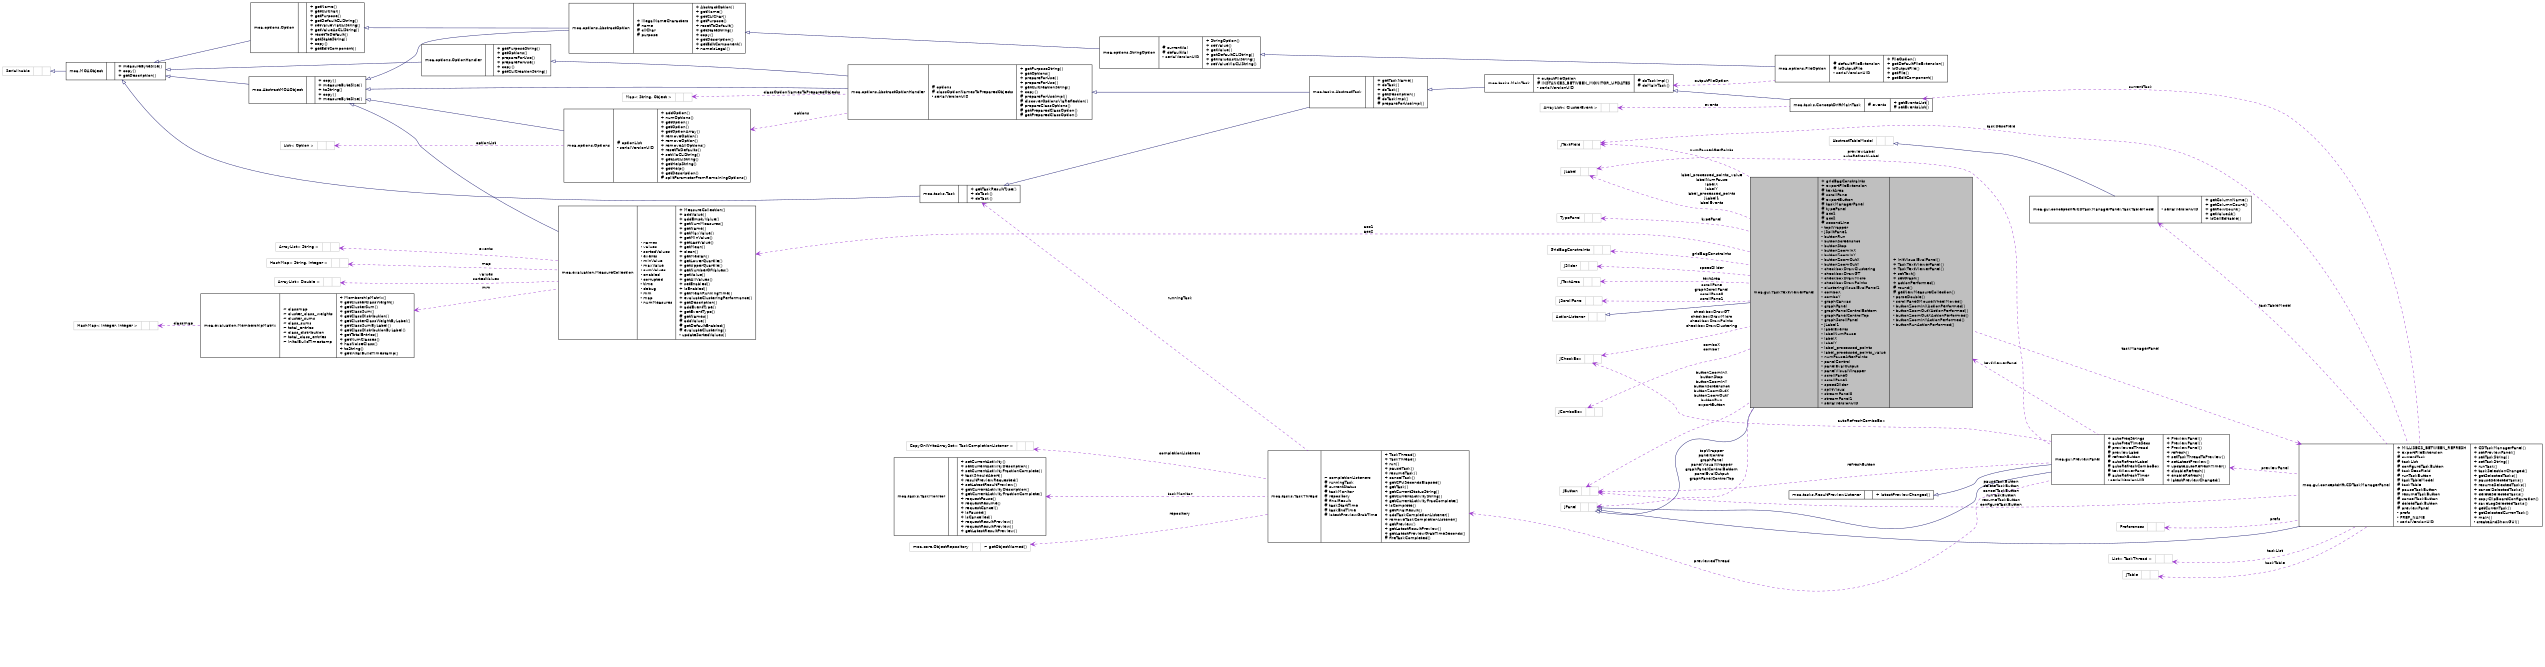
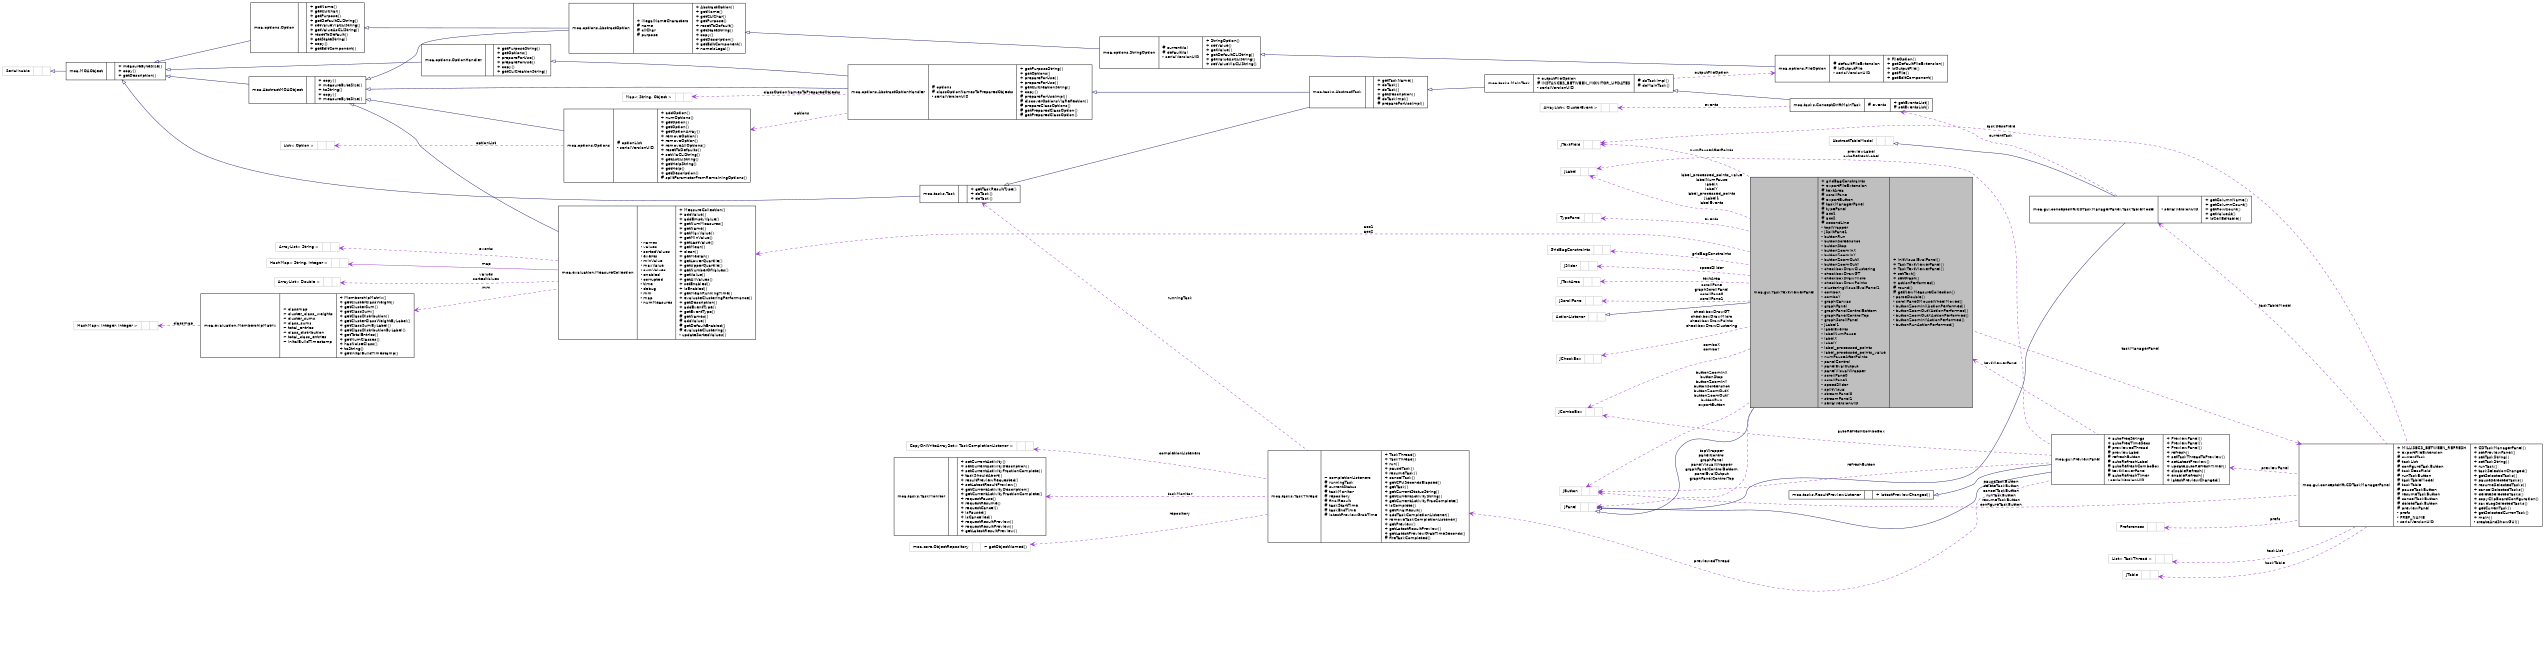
edge "moa.options.FileOption" -> "moa.tasks.MainTask": reversed
edge "moa.gui.conceptdrift.CDTaskManagerPanel" -> "moa.tasks.ConceptDriftMainTask": now "moa.gui.conceptdrift.CDTaskManagerPanel.TaskTableModel" -> "moa.tasks.ConceptDriftMainTask"
edge "moa.gui.TaskTextViewerPanel" -> "TypePanel": label "typePanel" -> "events"
edge "moa.evaluation.MeasureCollection" -> "HashMap< String, Integer >": style dashed -> solid
edge "moa.gui.PreviewPanel" -> "JCheckBox": now "moa.gui.PreviewPanel" -> "JComboBox"
edge "moa.gui.conceptdrift.CDTaskManagerPanel" -> "JPanel": now "moa.gui.conceptdrift.CDTaskManagerPanel.TaskTableModel" -> "JPanel"
